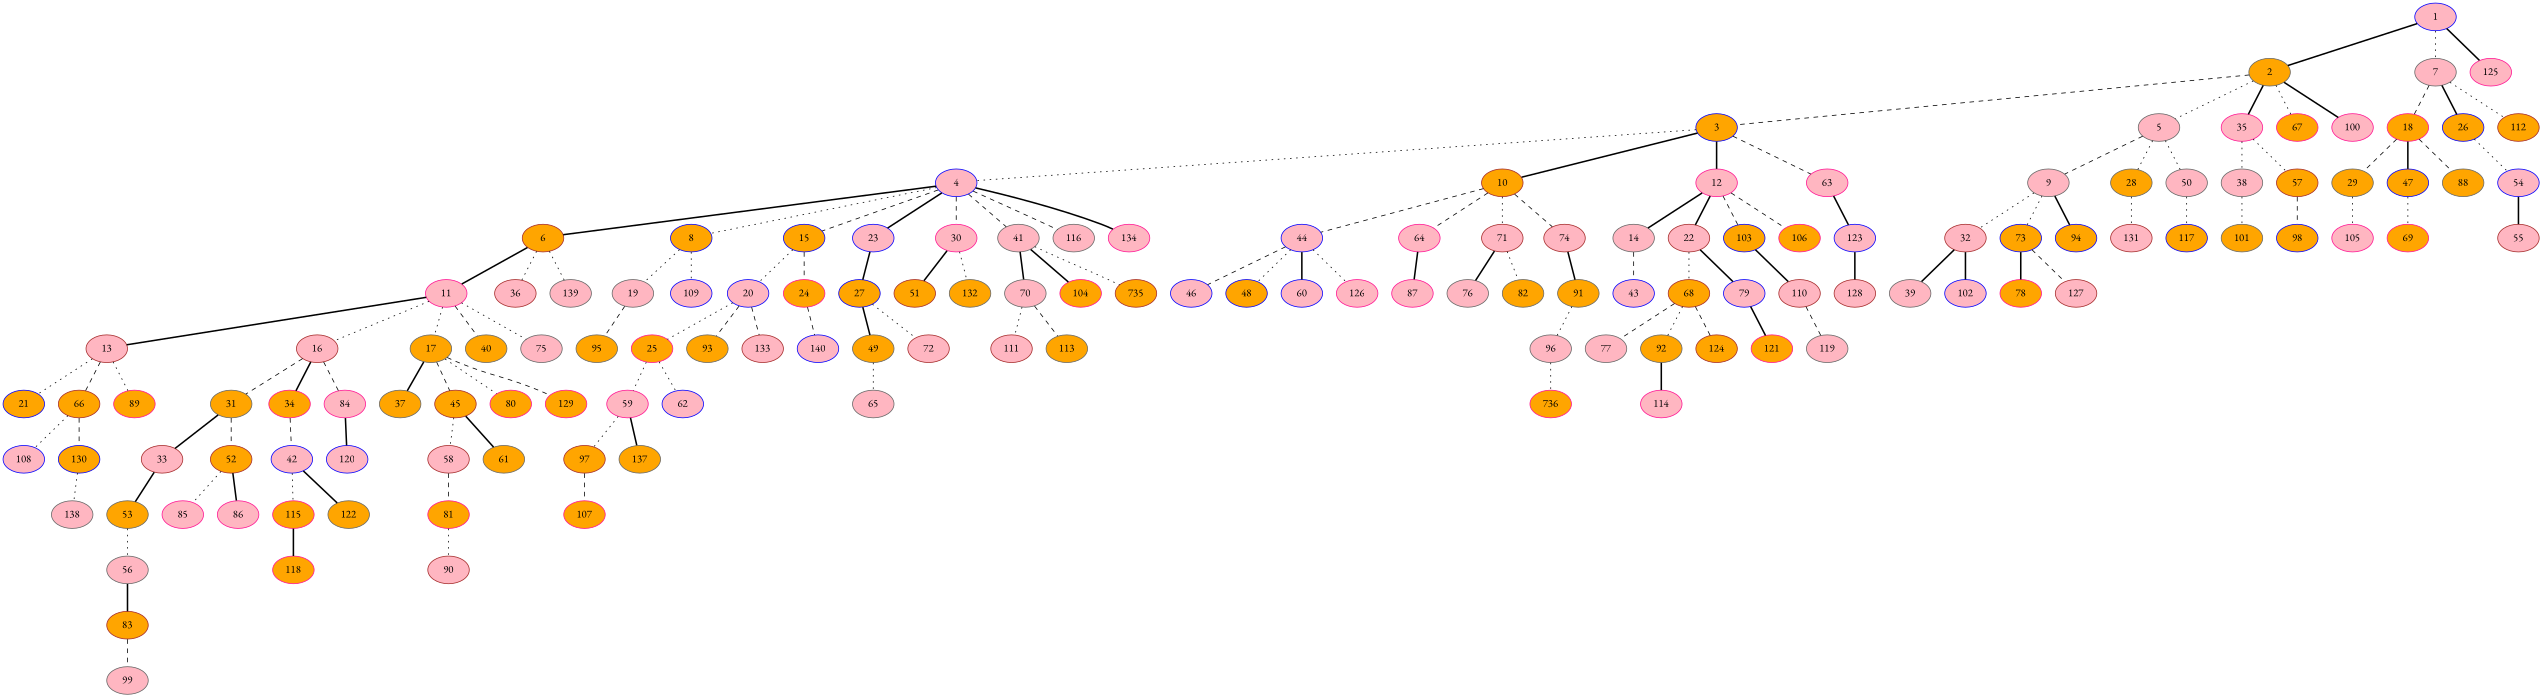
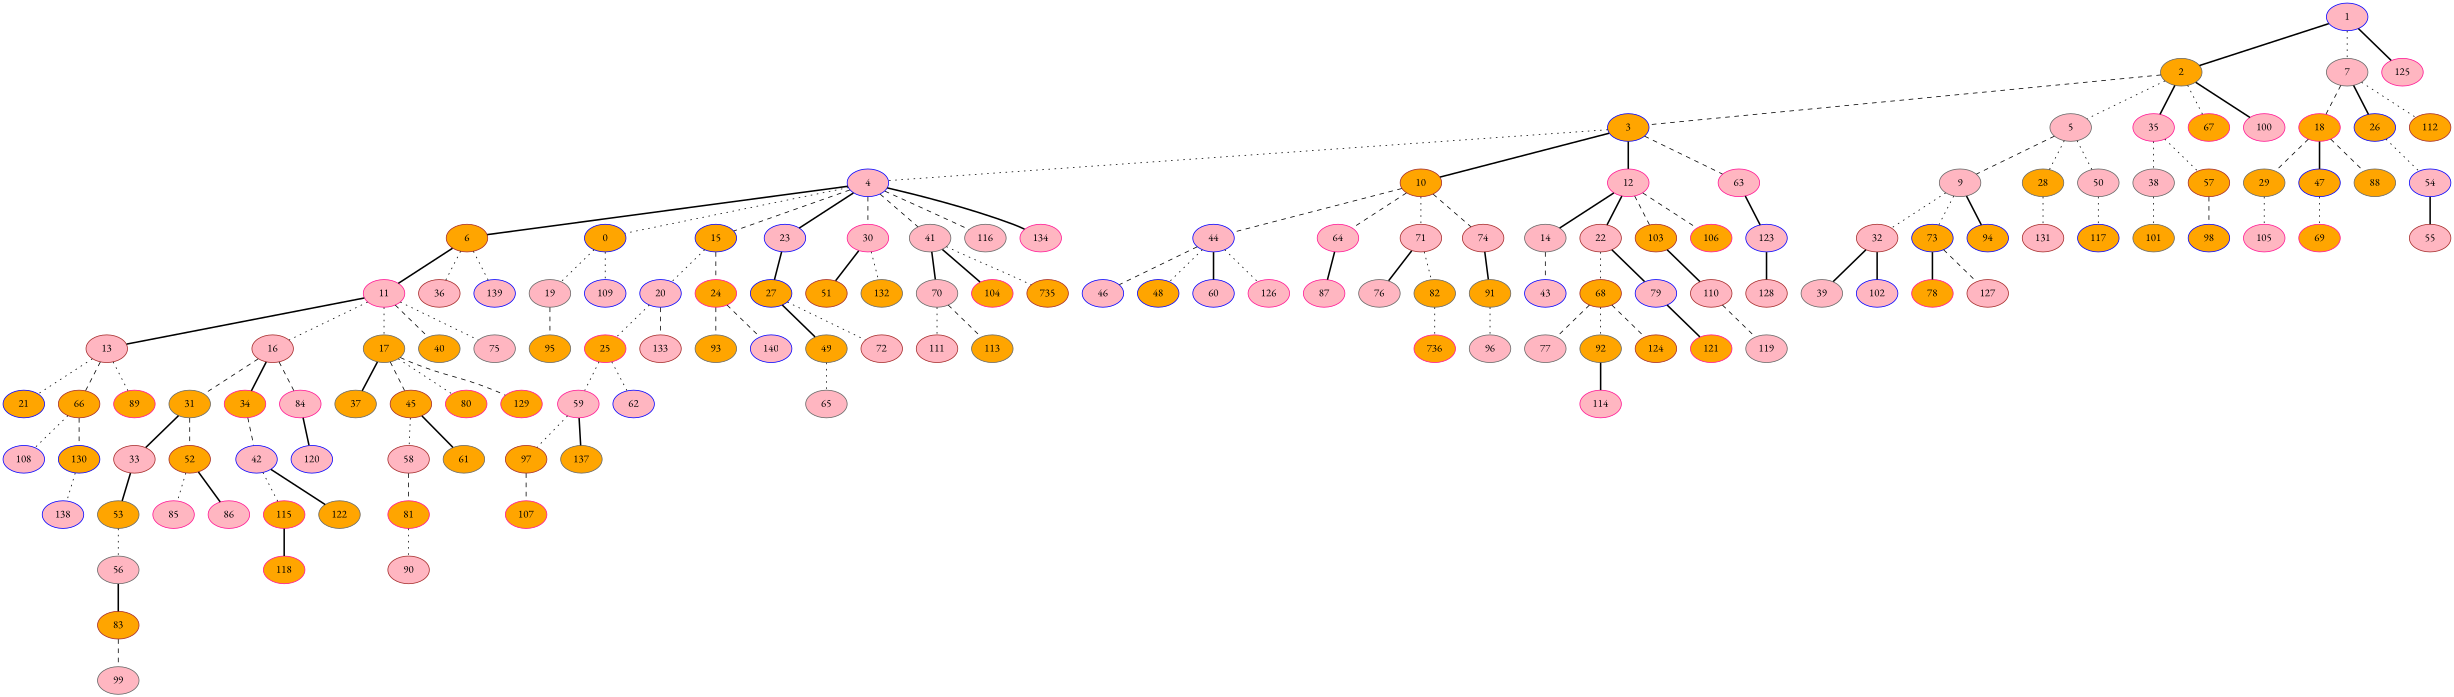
node "8": label "8" -> "0"
node "103": color blue -> brown
node "139": color gray40 -> blue
edge "20" -- "93": now "24" -- "93"
edge "96" -- "736": now "82" -- "736"
node "138": color gray40 -> blue
